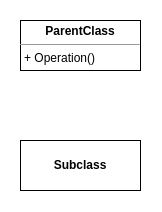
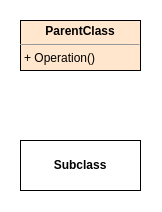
node "ParentClass + Operation()": fillcolor #ffffff -> #ffe6cc
